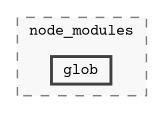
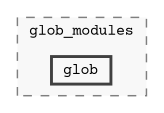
cluster "node_modules": label "node_modules" -> "glob_modules"
